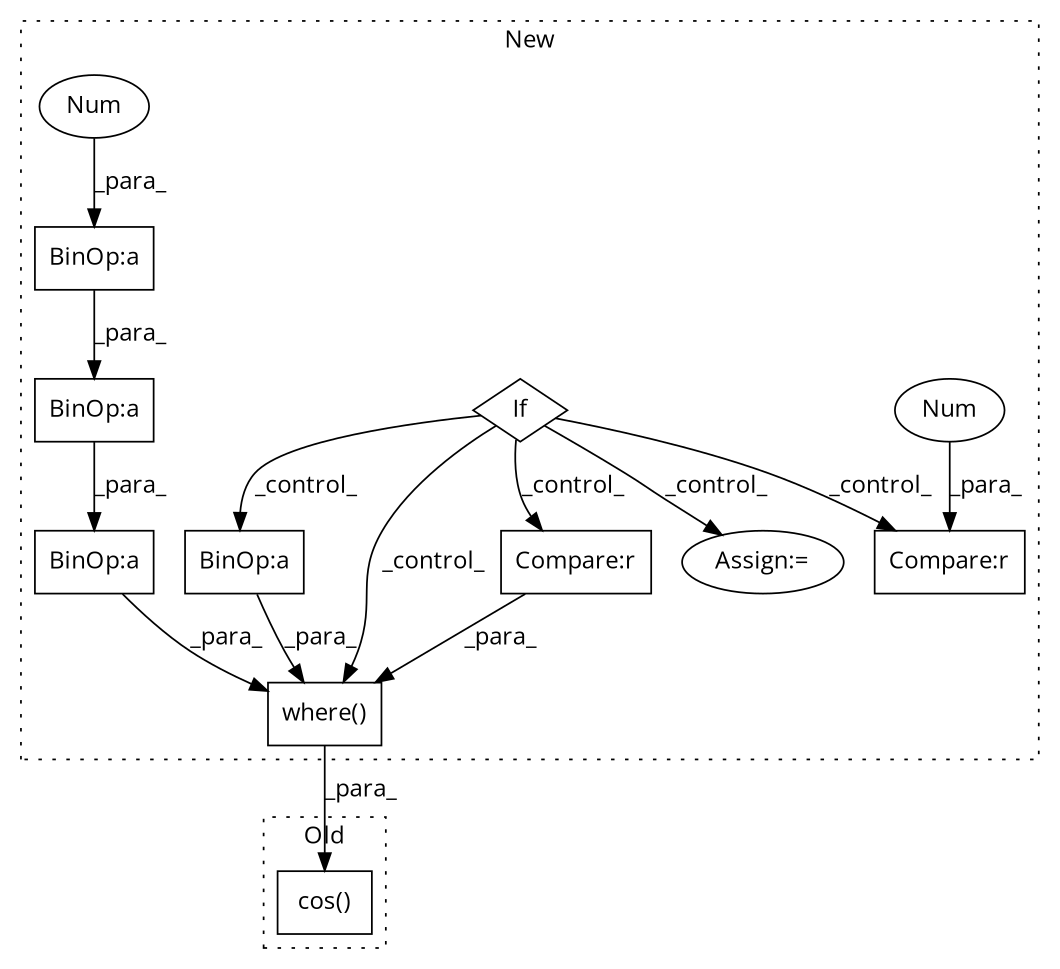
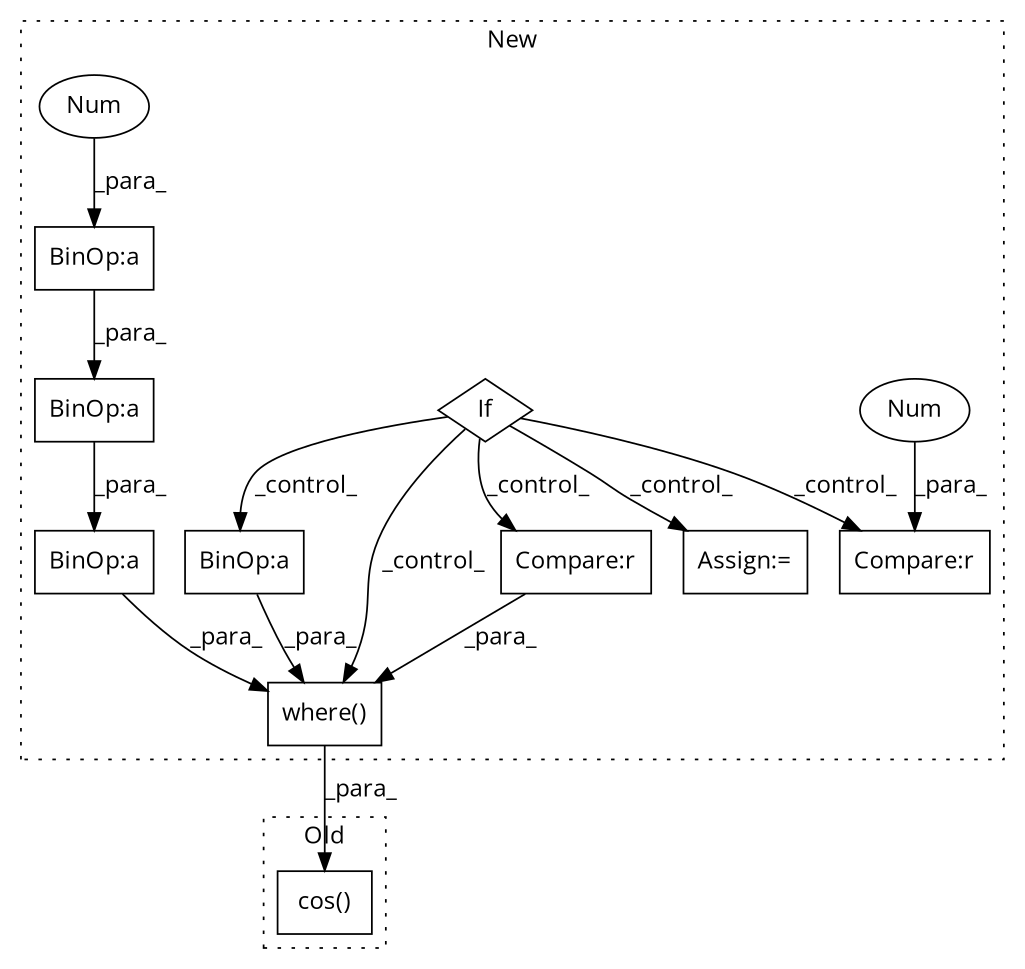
node "Assign:=": shape ellipse -> box
